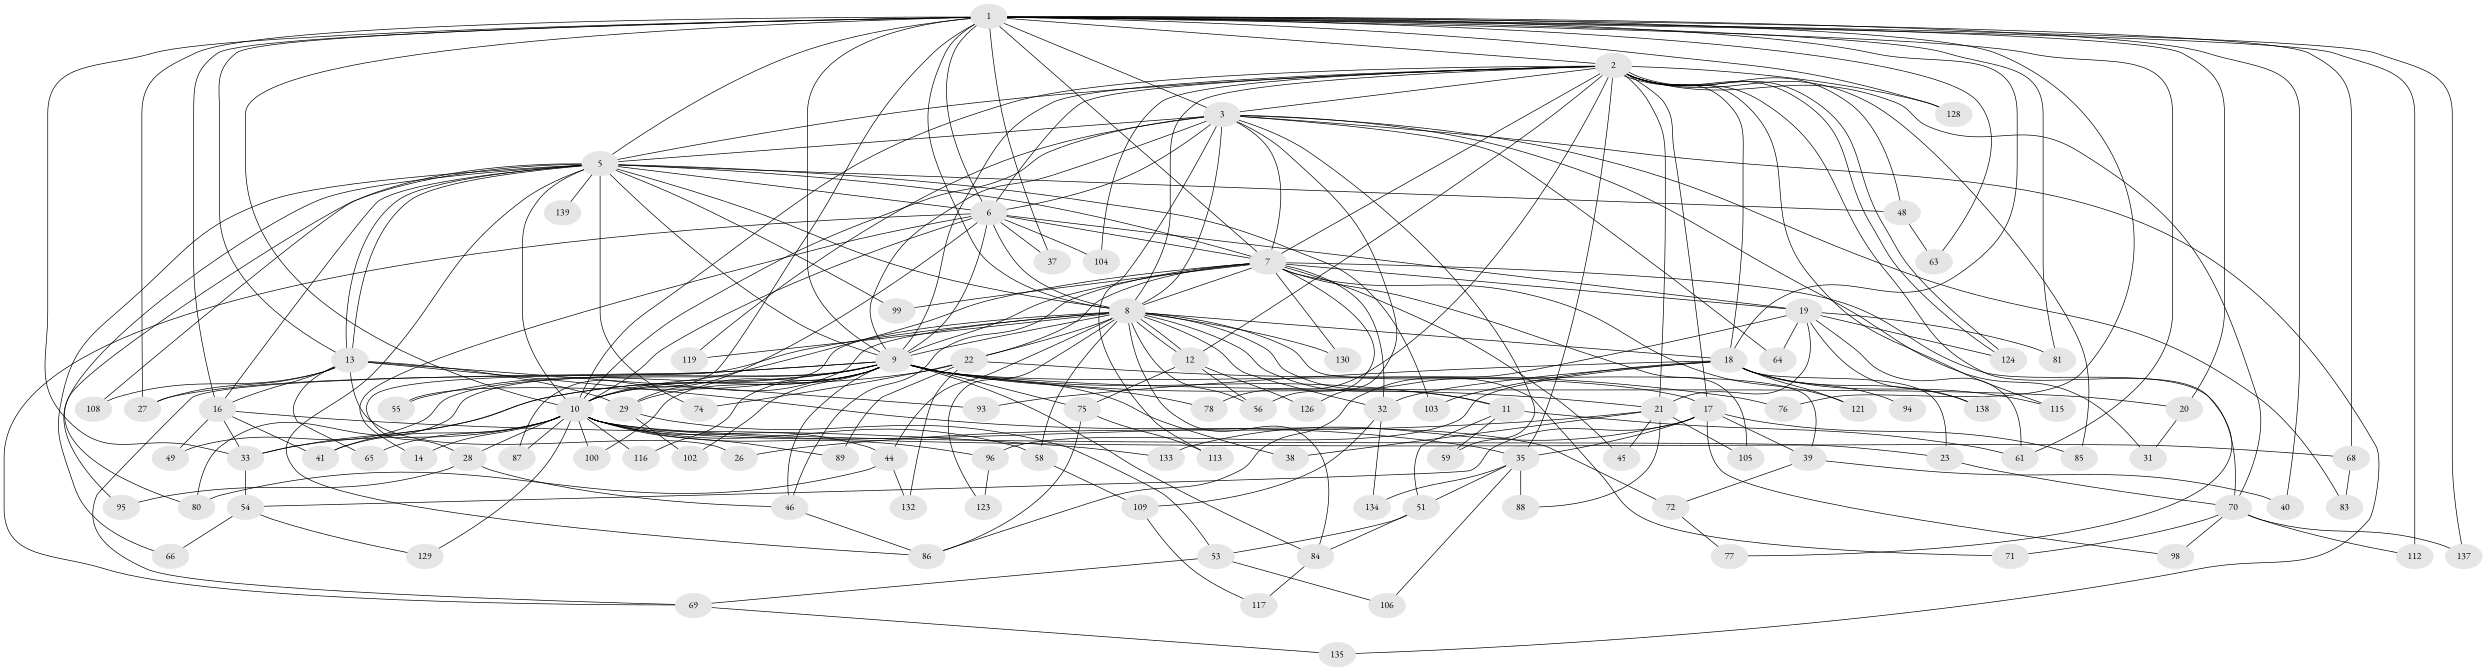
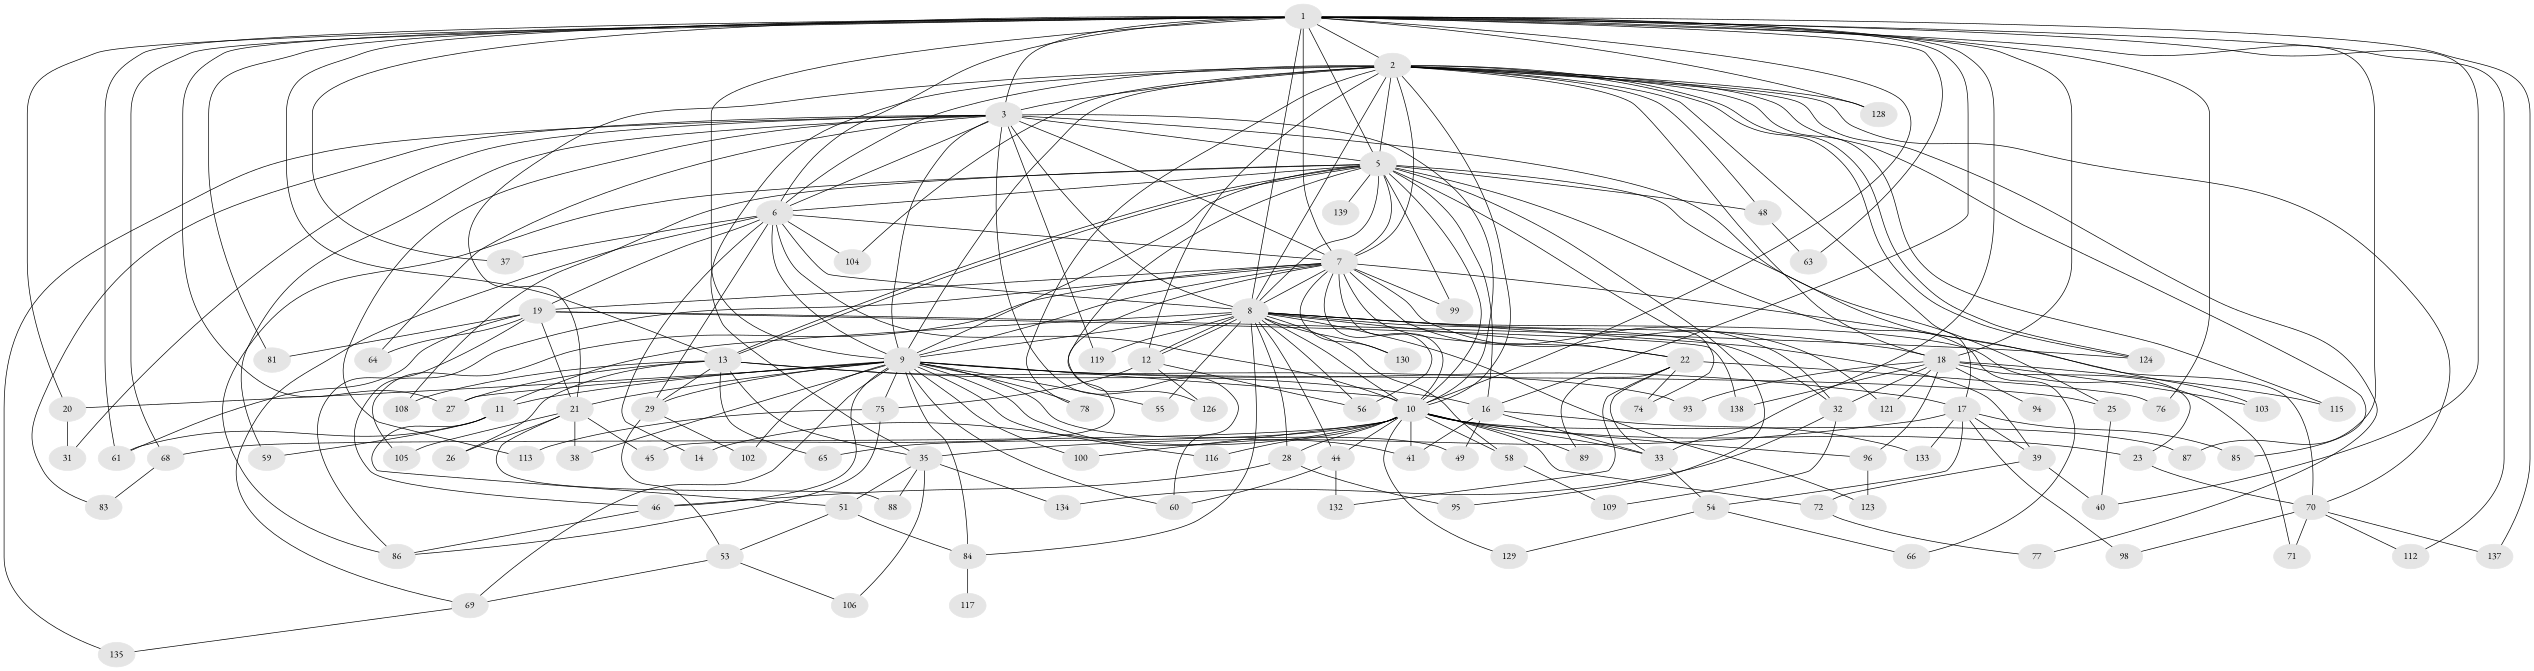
node "25": added
node "80": label "80" -> "60"
edge "109" -- "117": removed
